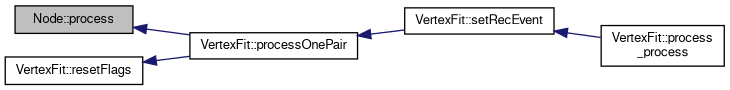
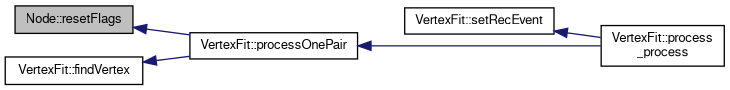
node "Node::process": label "Node::process" -> "Node::resetFlags"
edge "VertexFit::setRecEvent" -> "VertexFit::processOnePair": now "VertexFit::process _process" -> "VertexFit::processOnePair"
node "VertexFit::resetFlags": label "VertexFit::resetFlags" -> "VertexFit::findVertex"
